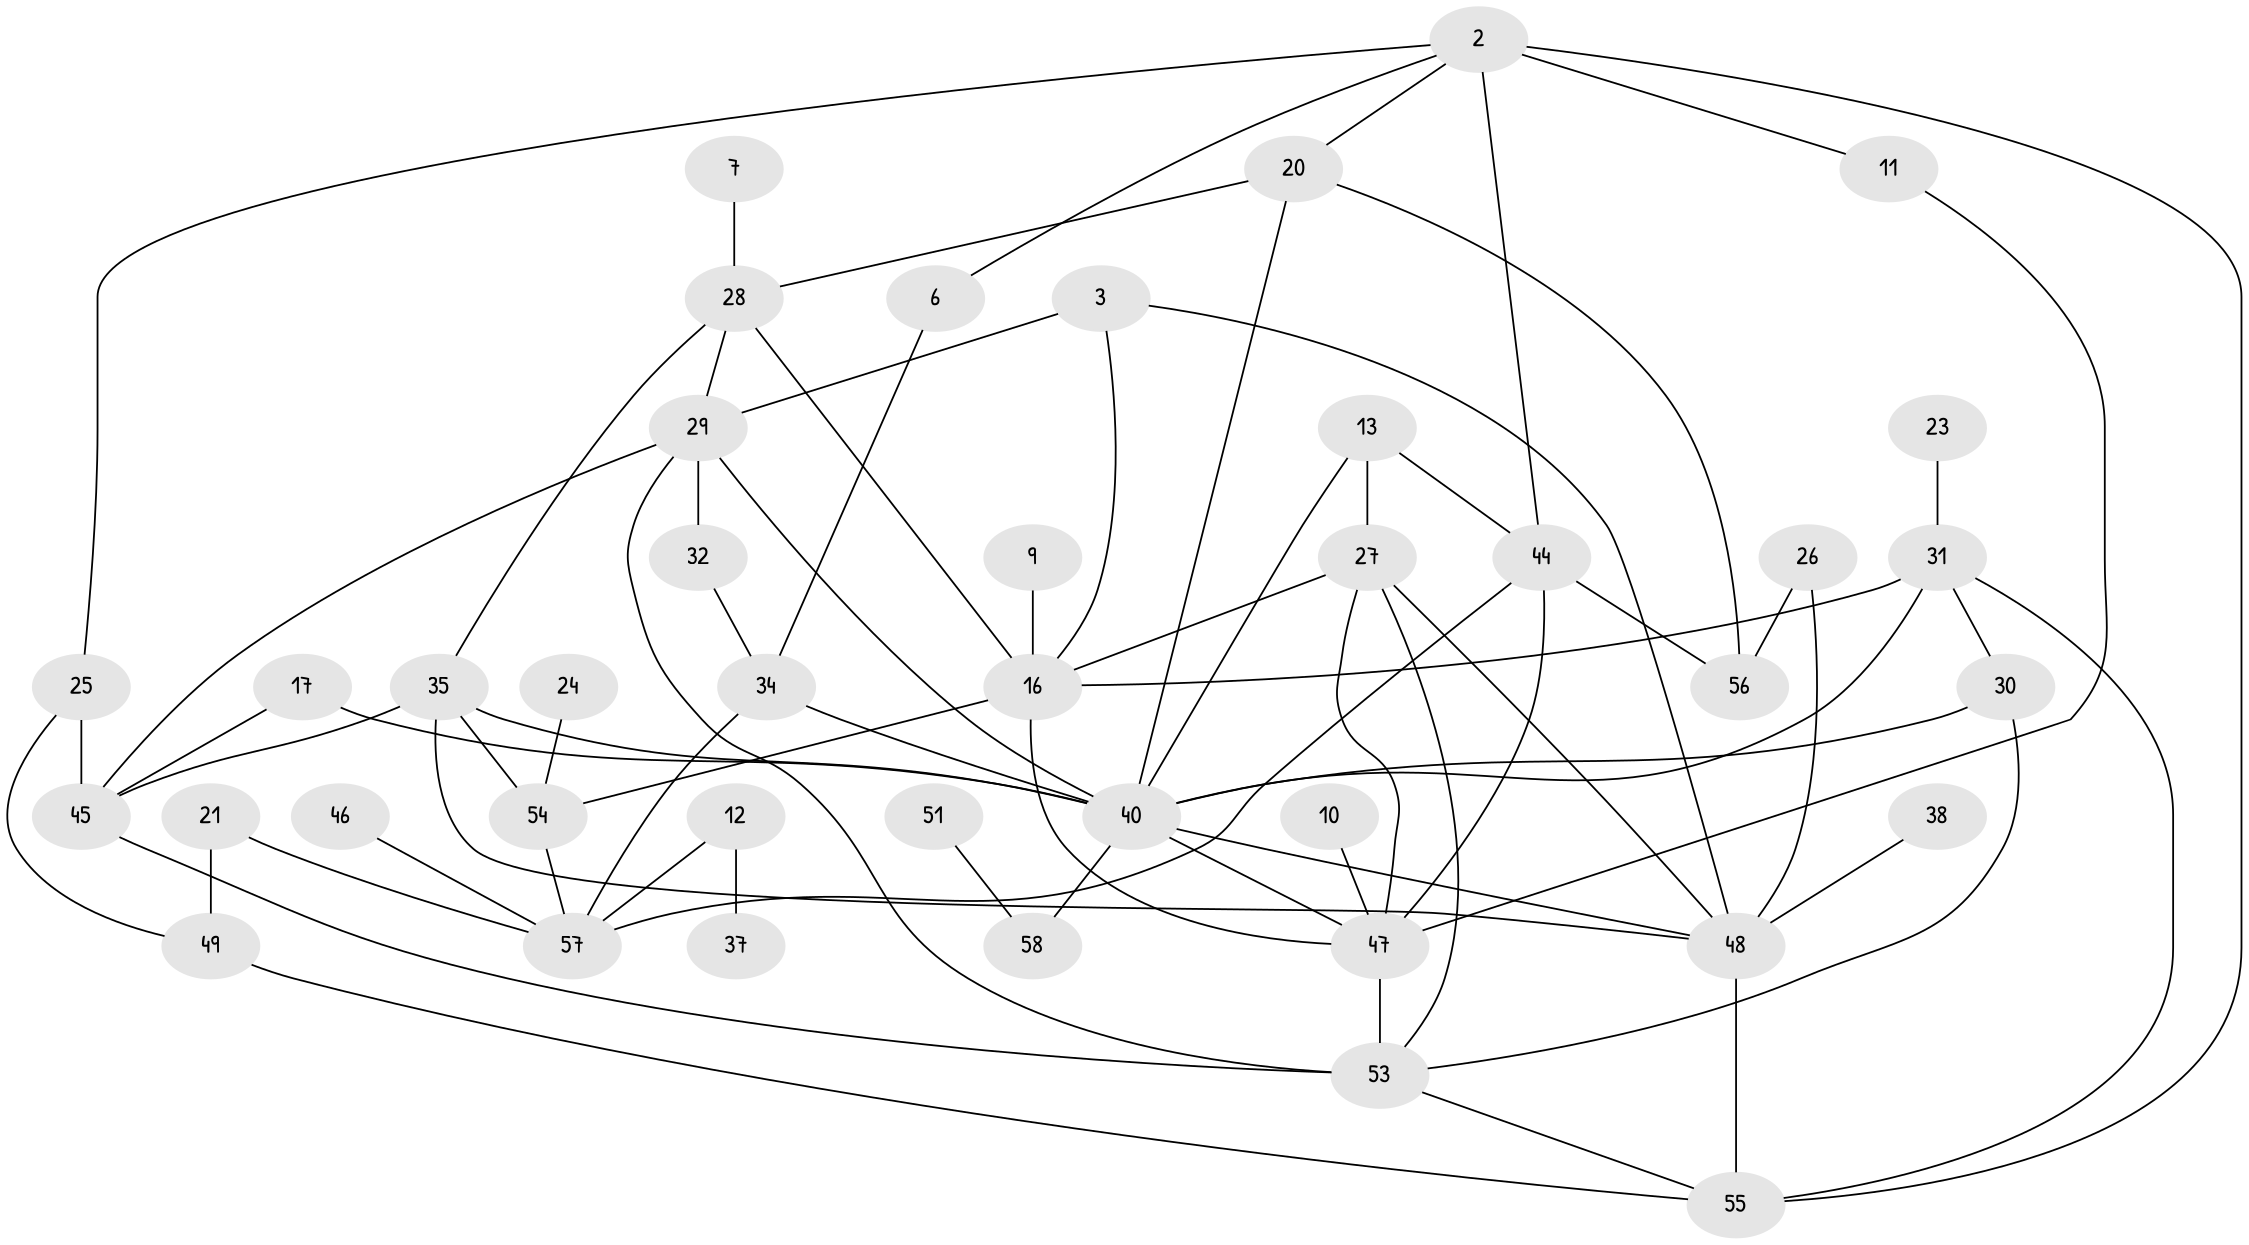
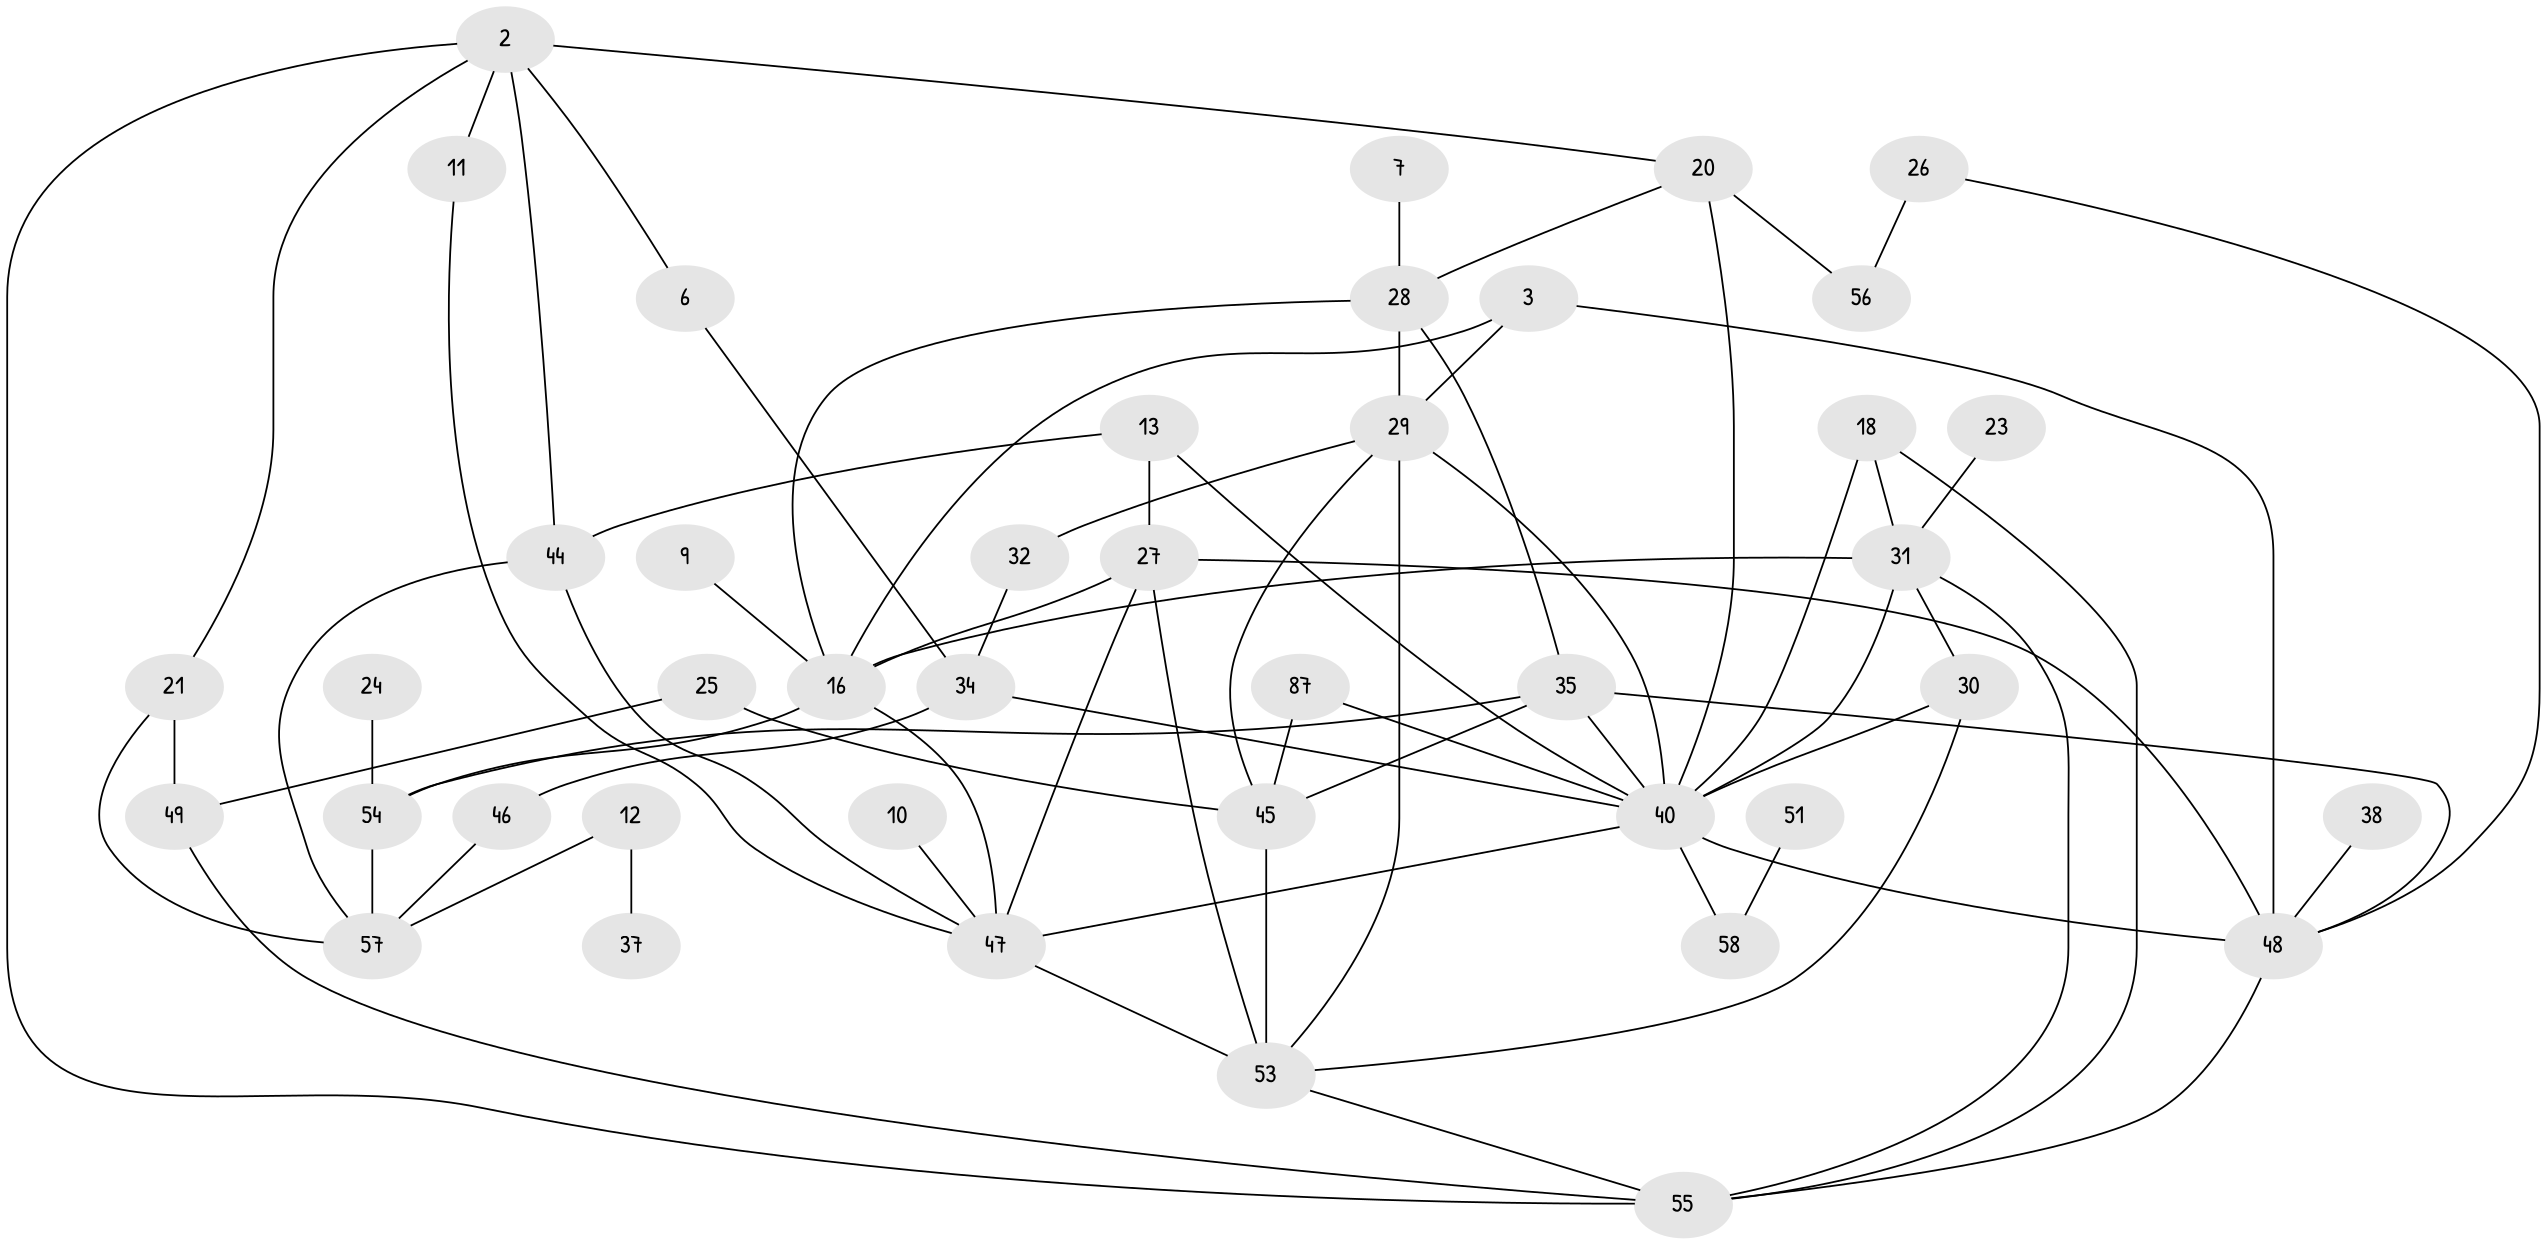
edge "2" -- "25": now "2" -- "21"
node "18": added
edge "44" -- "56": removed
node "17": label "17" -> "87"
edge "34" -- "57": now "34" -- "46"
